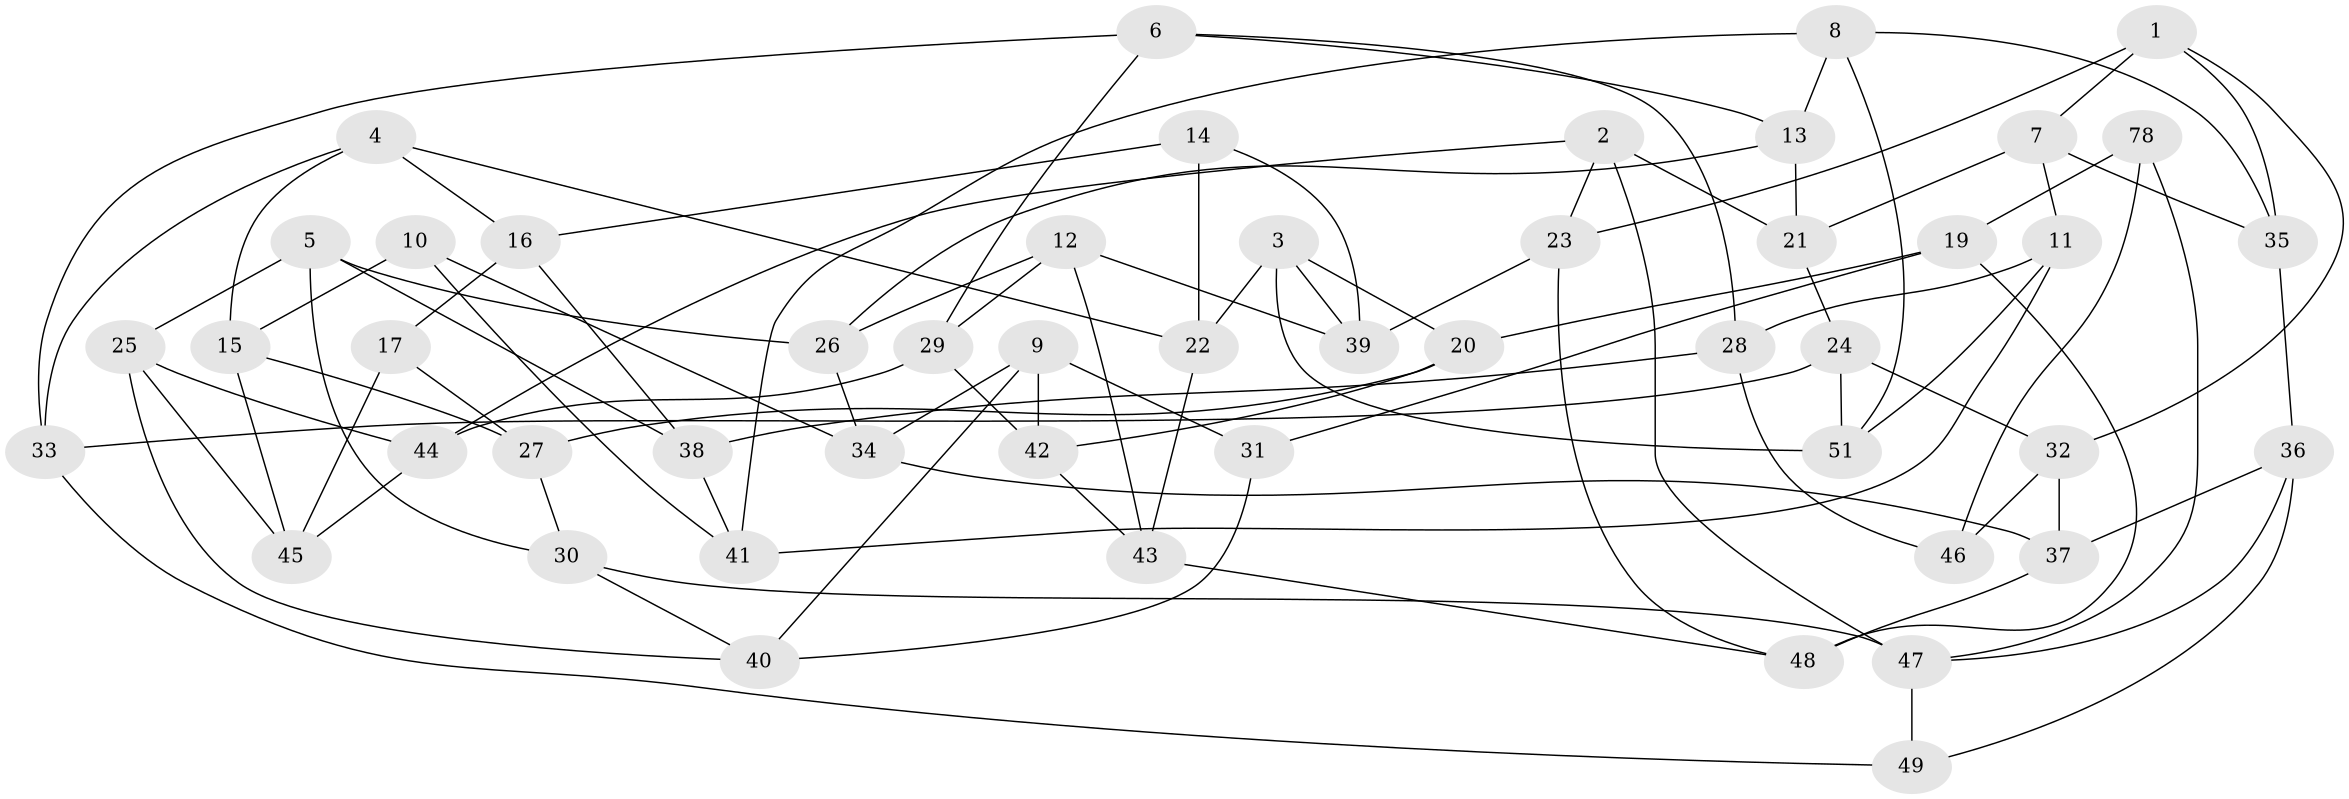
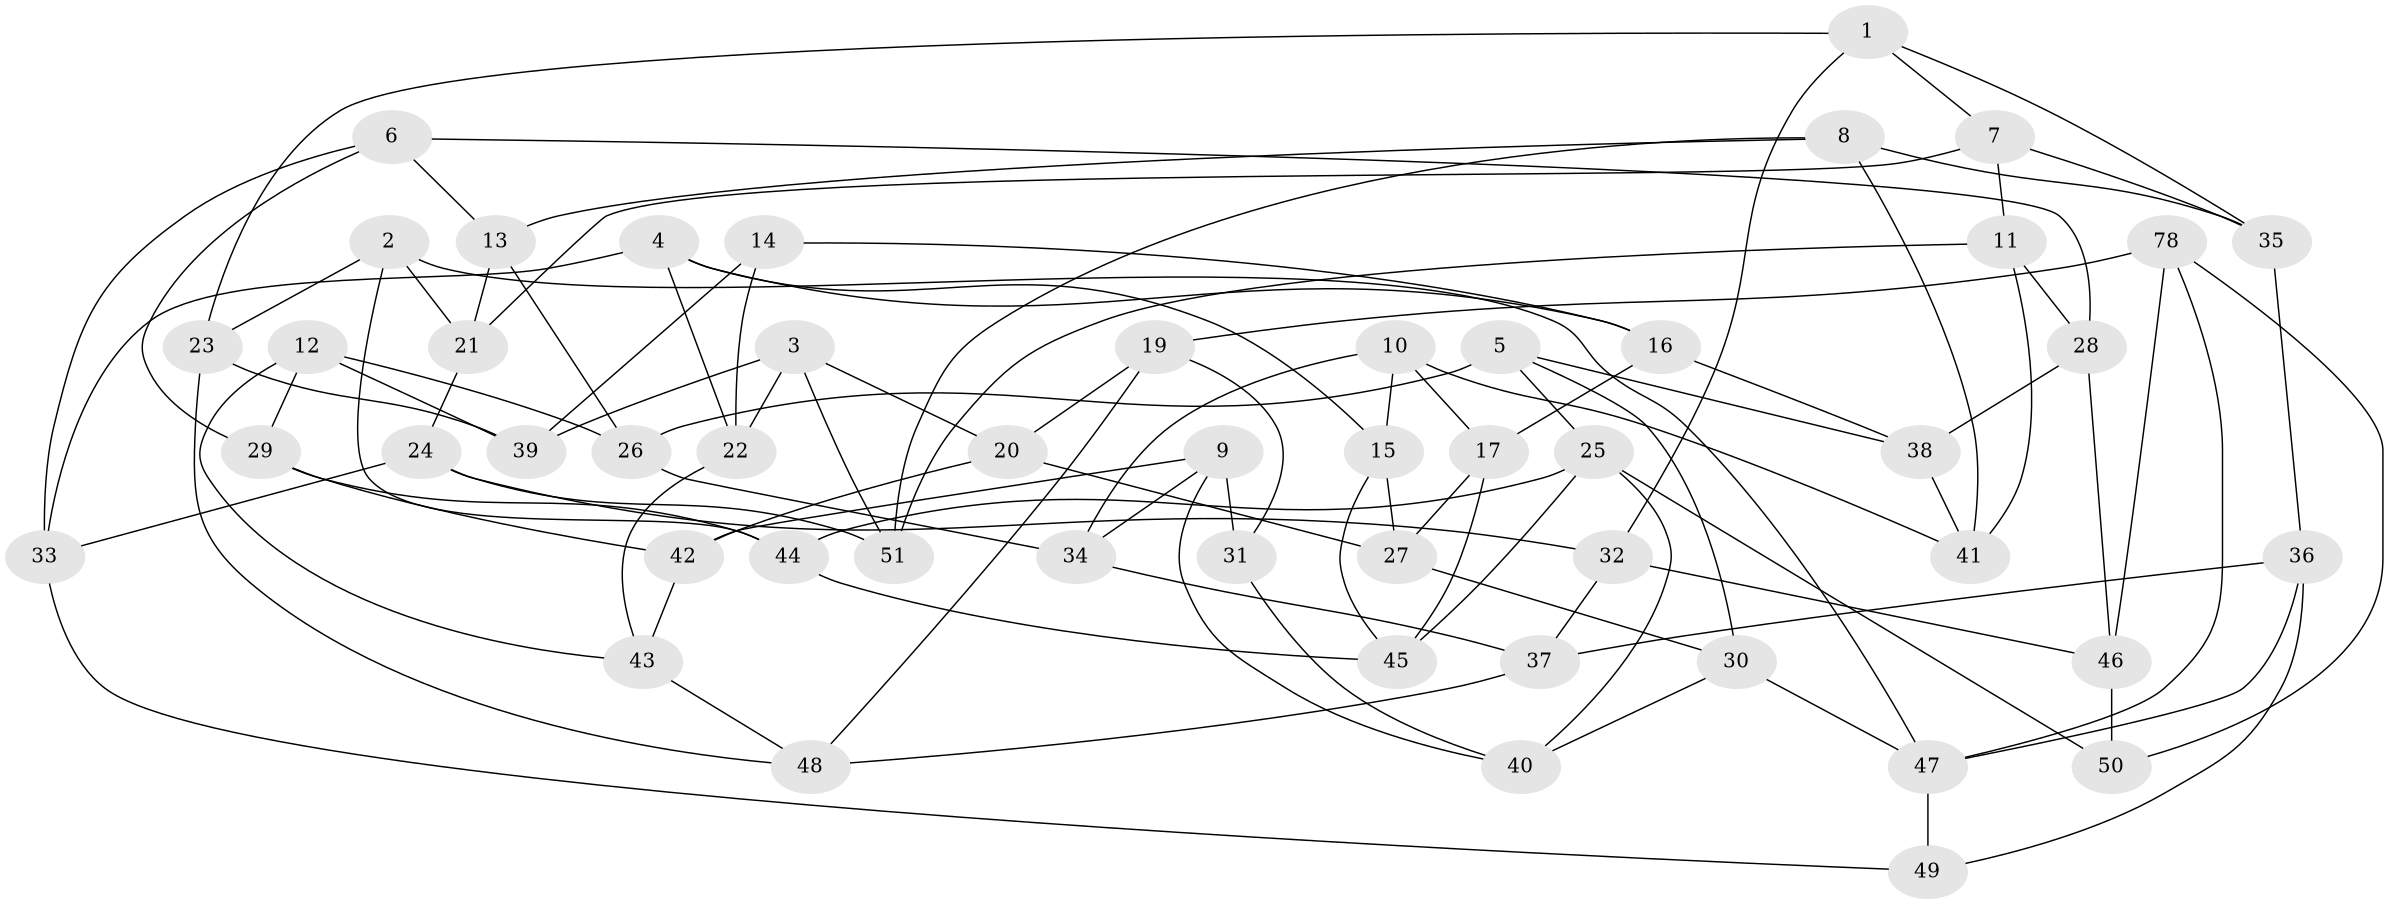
edge "10" -- "17": added
node "50": added
